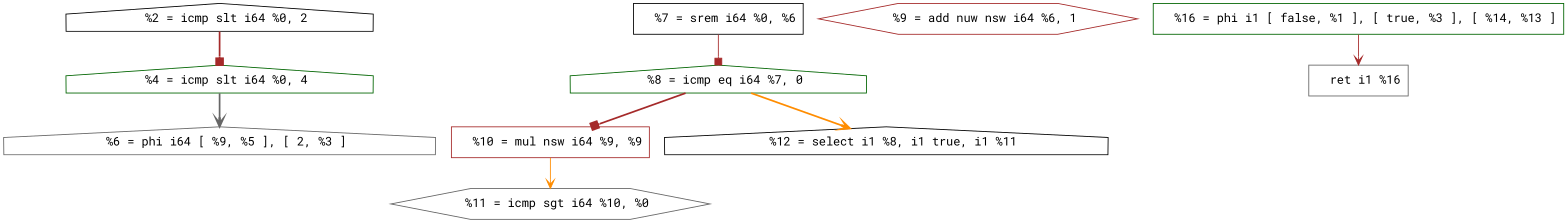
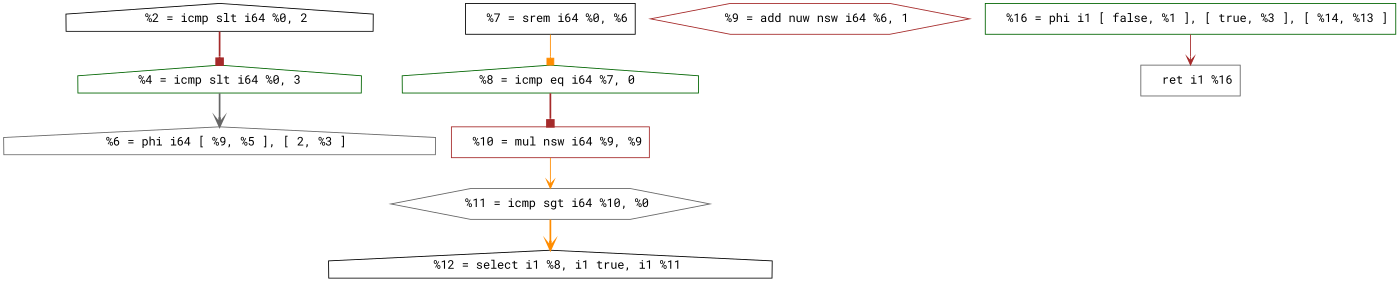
edge "%7 = srem i64 %0, %6" -> "%8 = icmp eq i64 %7, 0": color brown -> darkorange
node "%4 = icmp slt i64 %0, 4": label "%4 = icmp slt i64 %0, 4" -> "%4 = icmp slt i64 %0, 3"
edge "%8 = icmp eq i64 %7, 0" -> "%12 = select i1 %8, i1 true, i1 %11": now "%11 = icmp sgt i64 %10, %0" -> "%12 = select i1 %8, i1 true, i1 %11"
